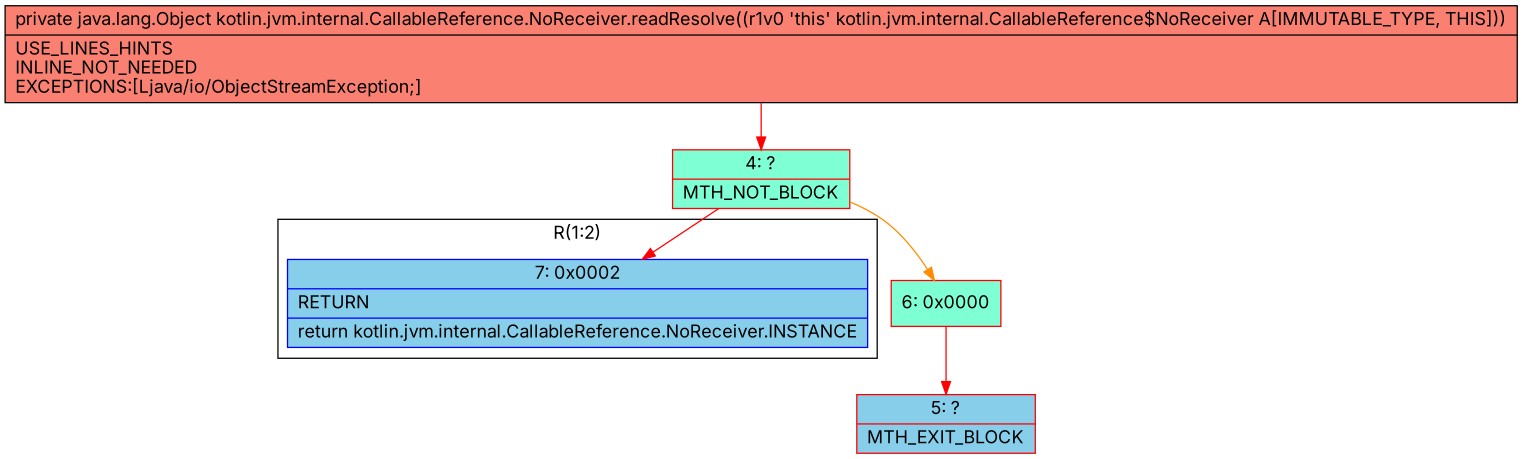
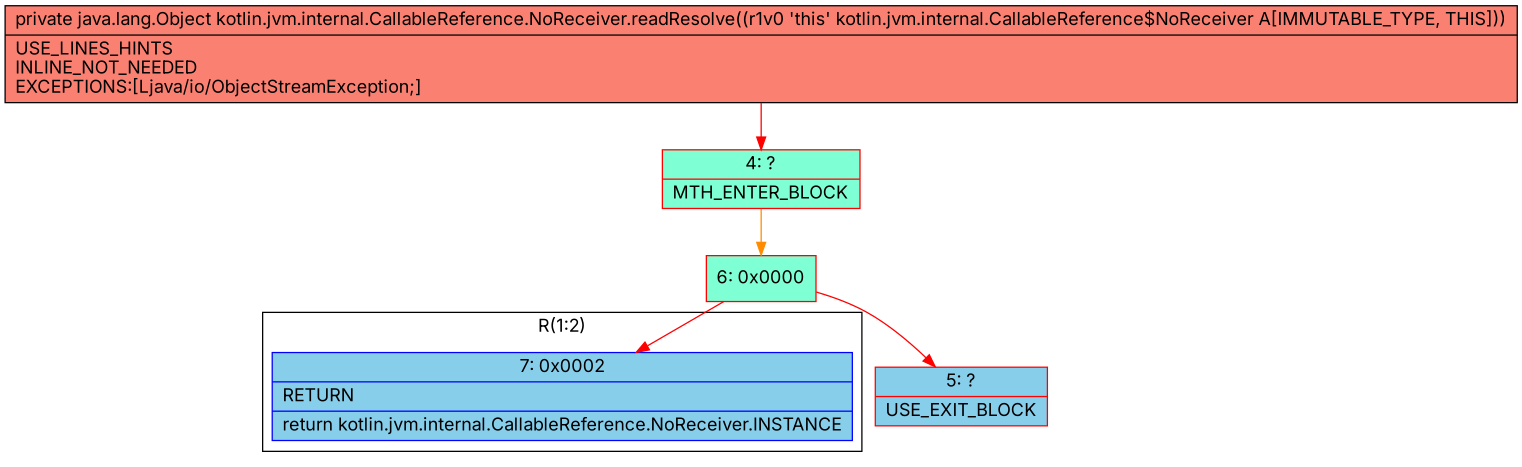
node "4: ?": text "MTH_NOT_BLOCK" -> "MTH_ENTER_BLOCK"
edge "4: ?" -> "7: 0x0002": now "6: 0x0000" -> "7: 0x0002"
node "5: ?": text "MTH_EXIT_BLOCK" -> "USE_EXIT_BLOCK"
